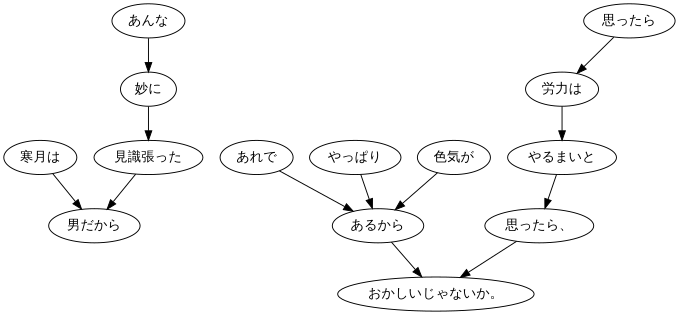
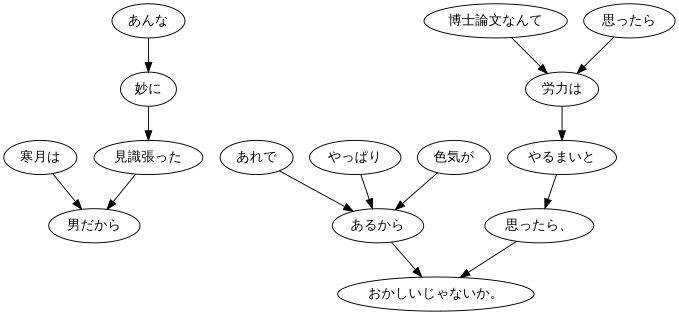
node "博士論文なんて": added
